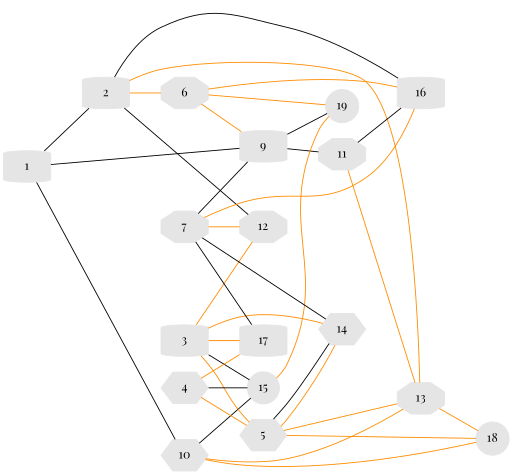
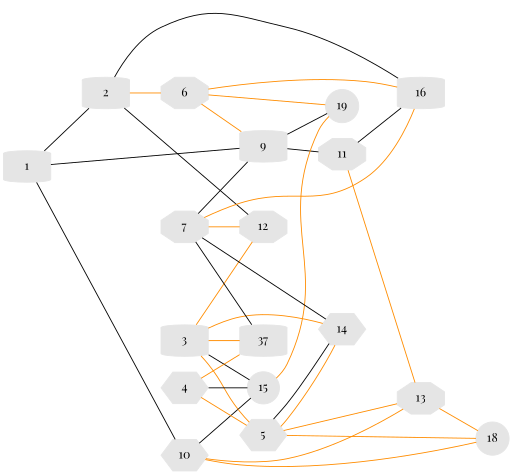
edge "2" -- "13": removed
node "17": label "17" -> "37"
